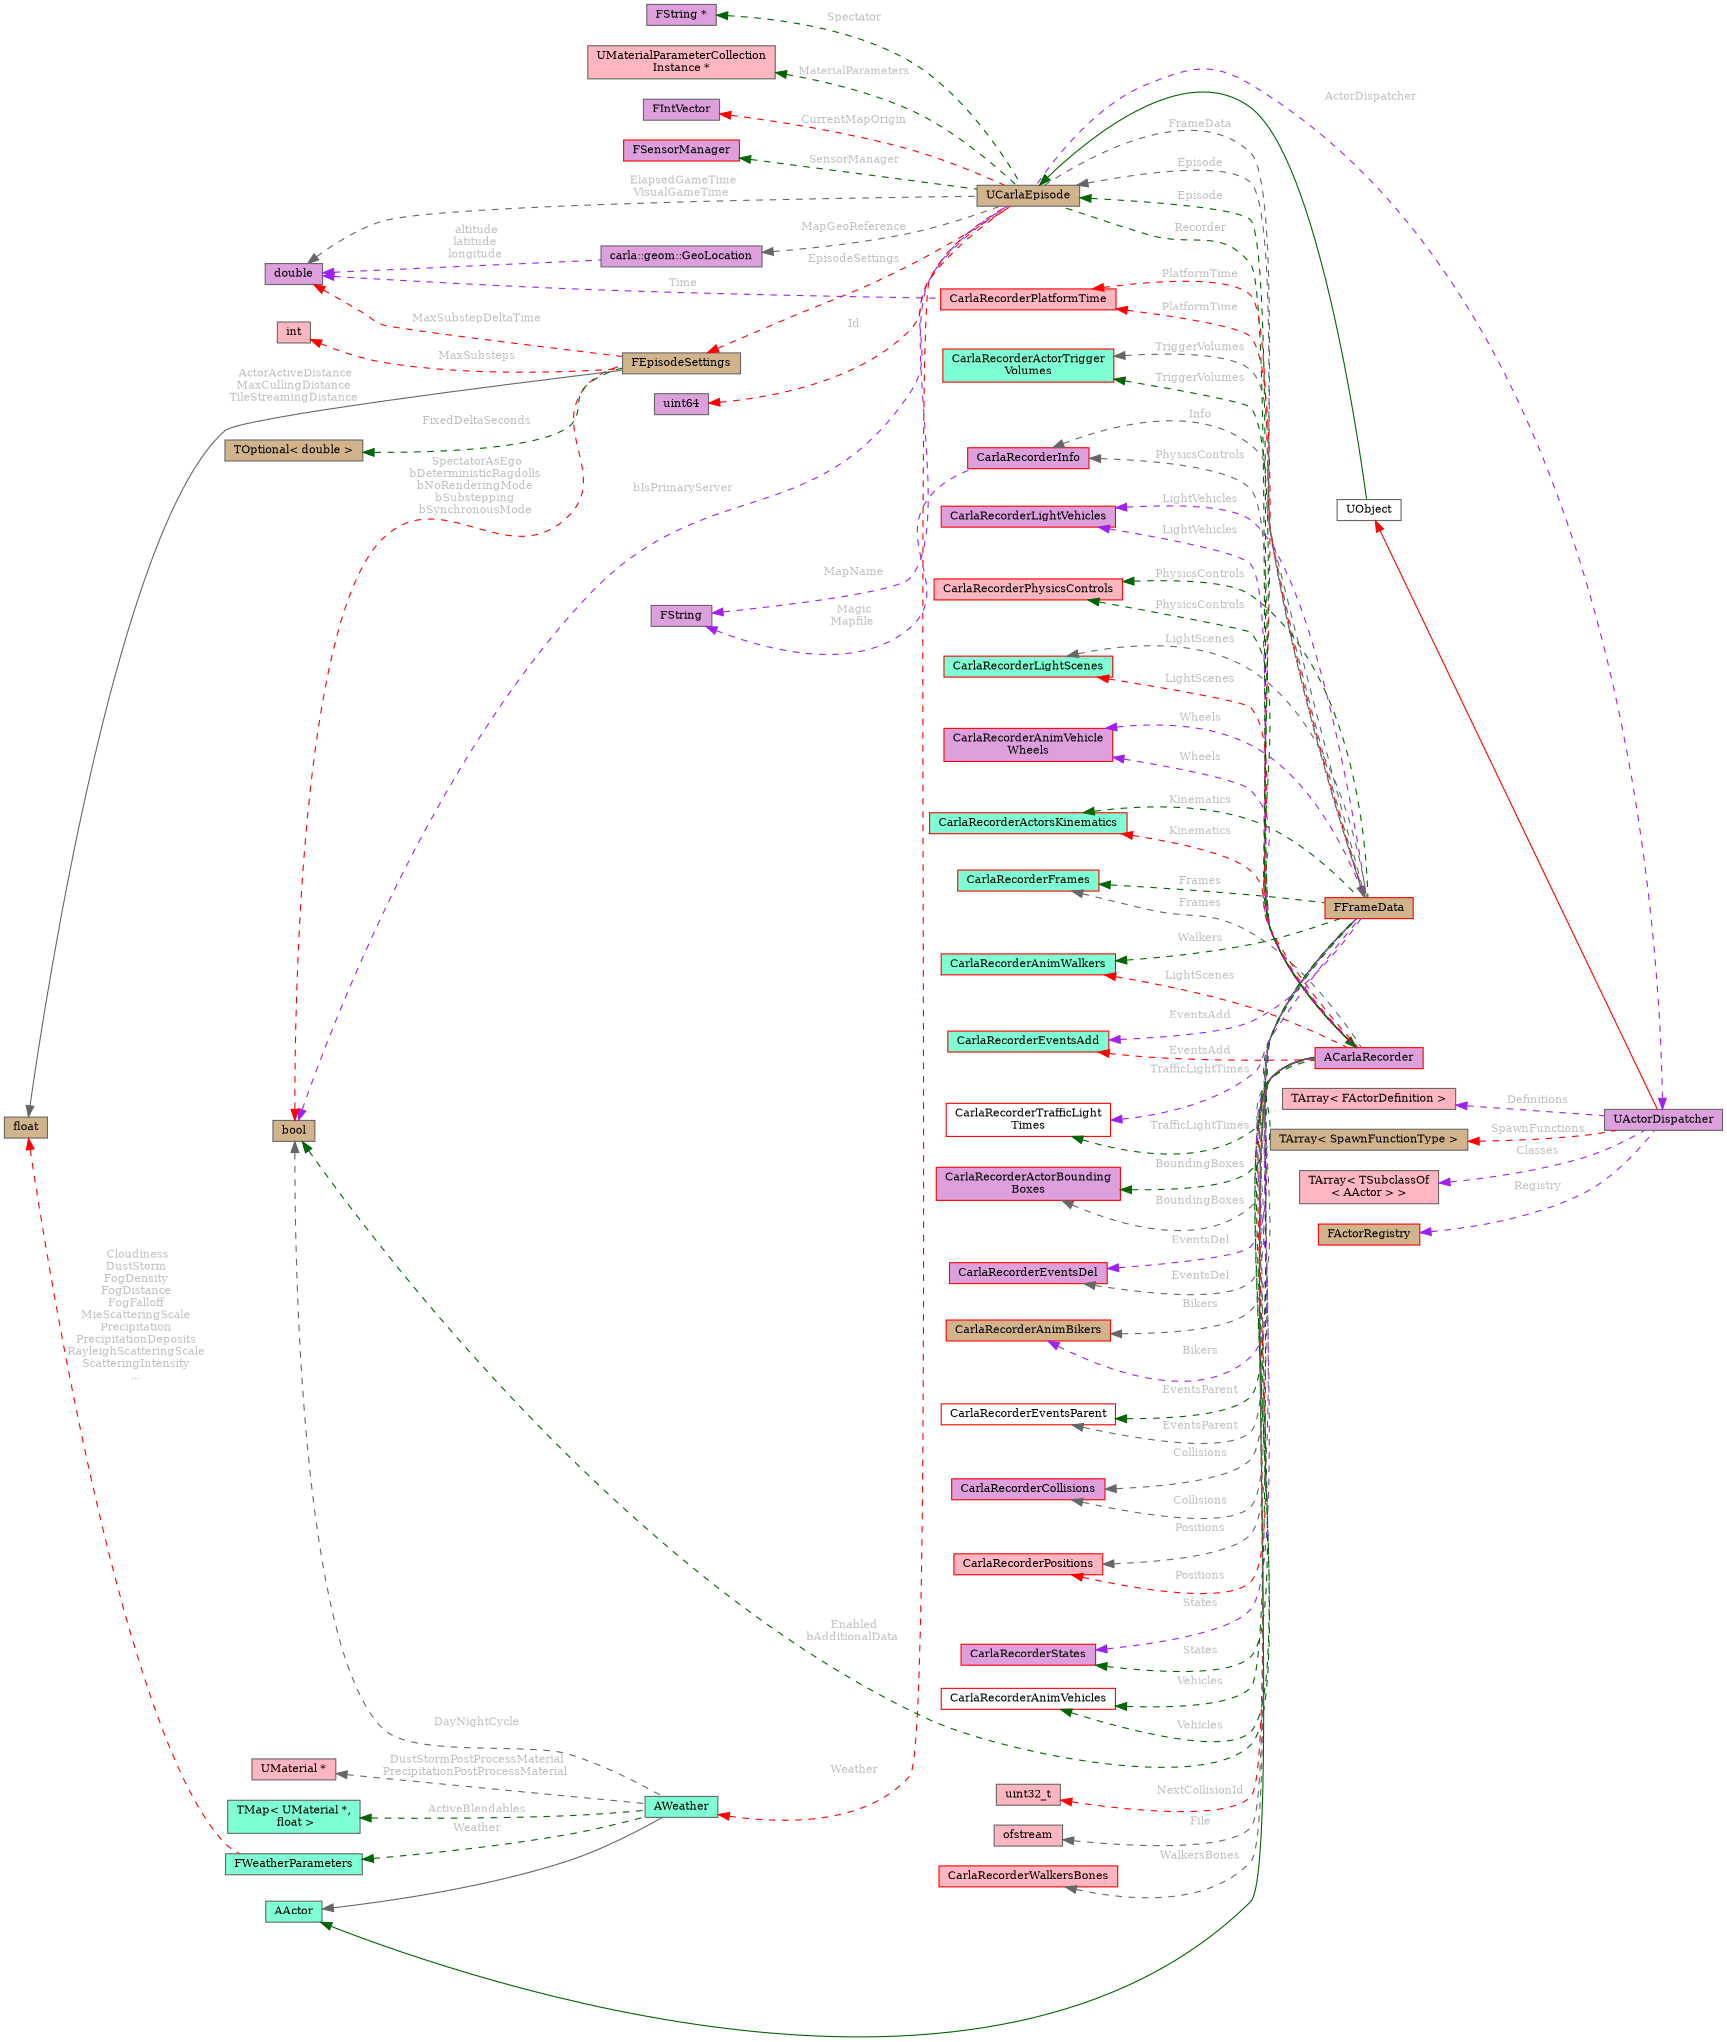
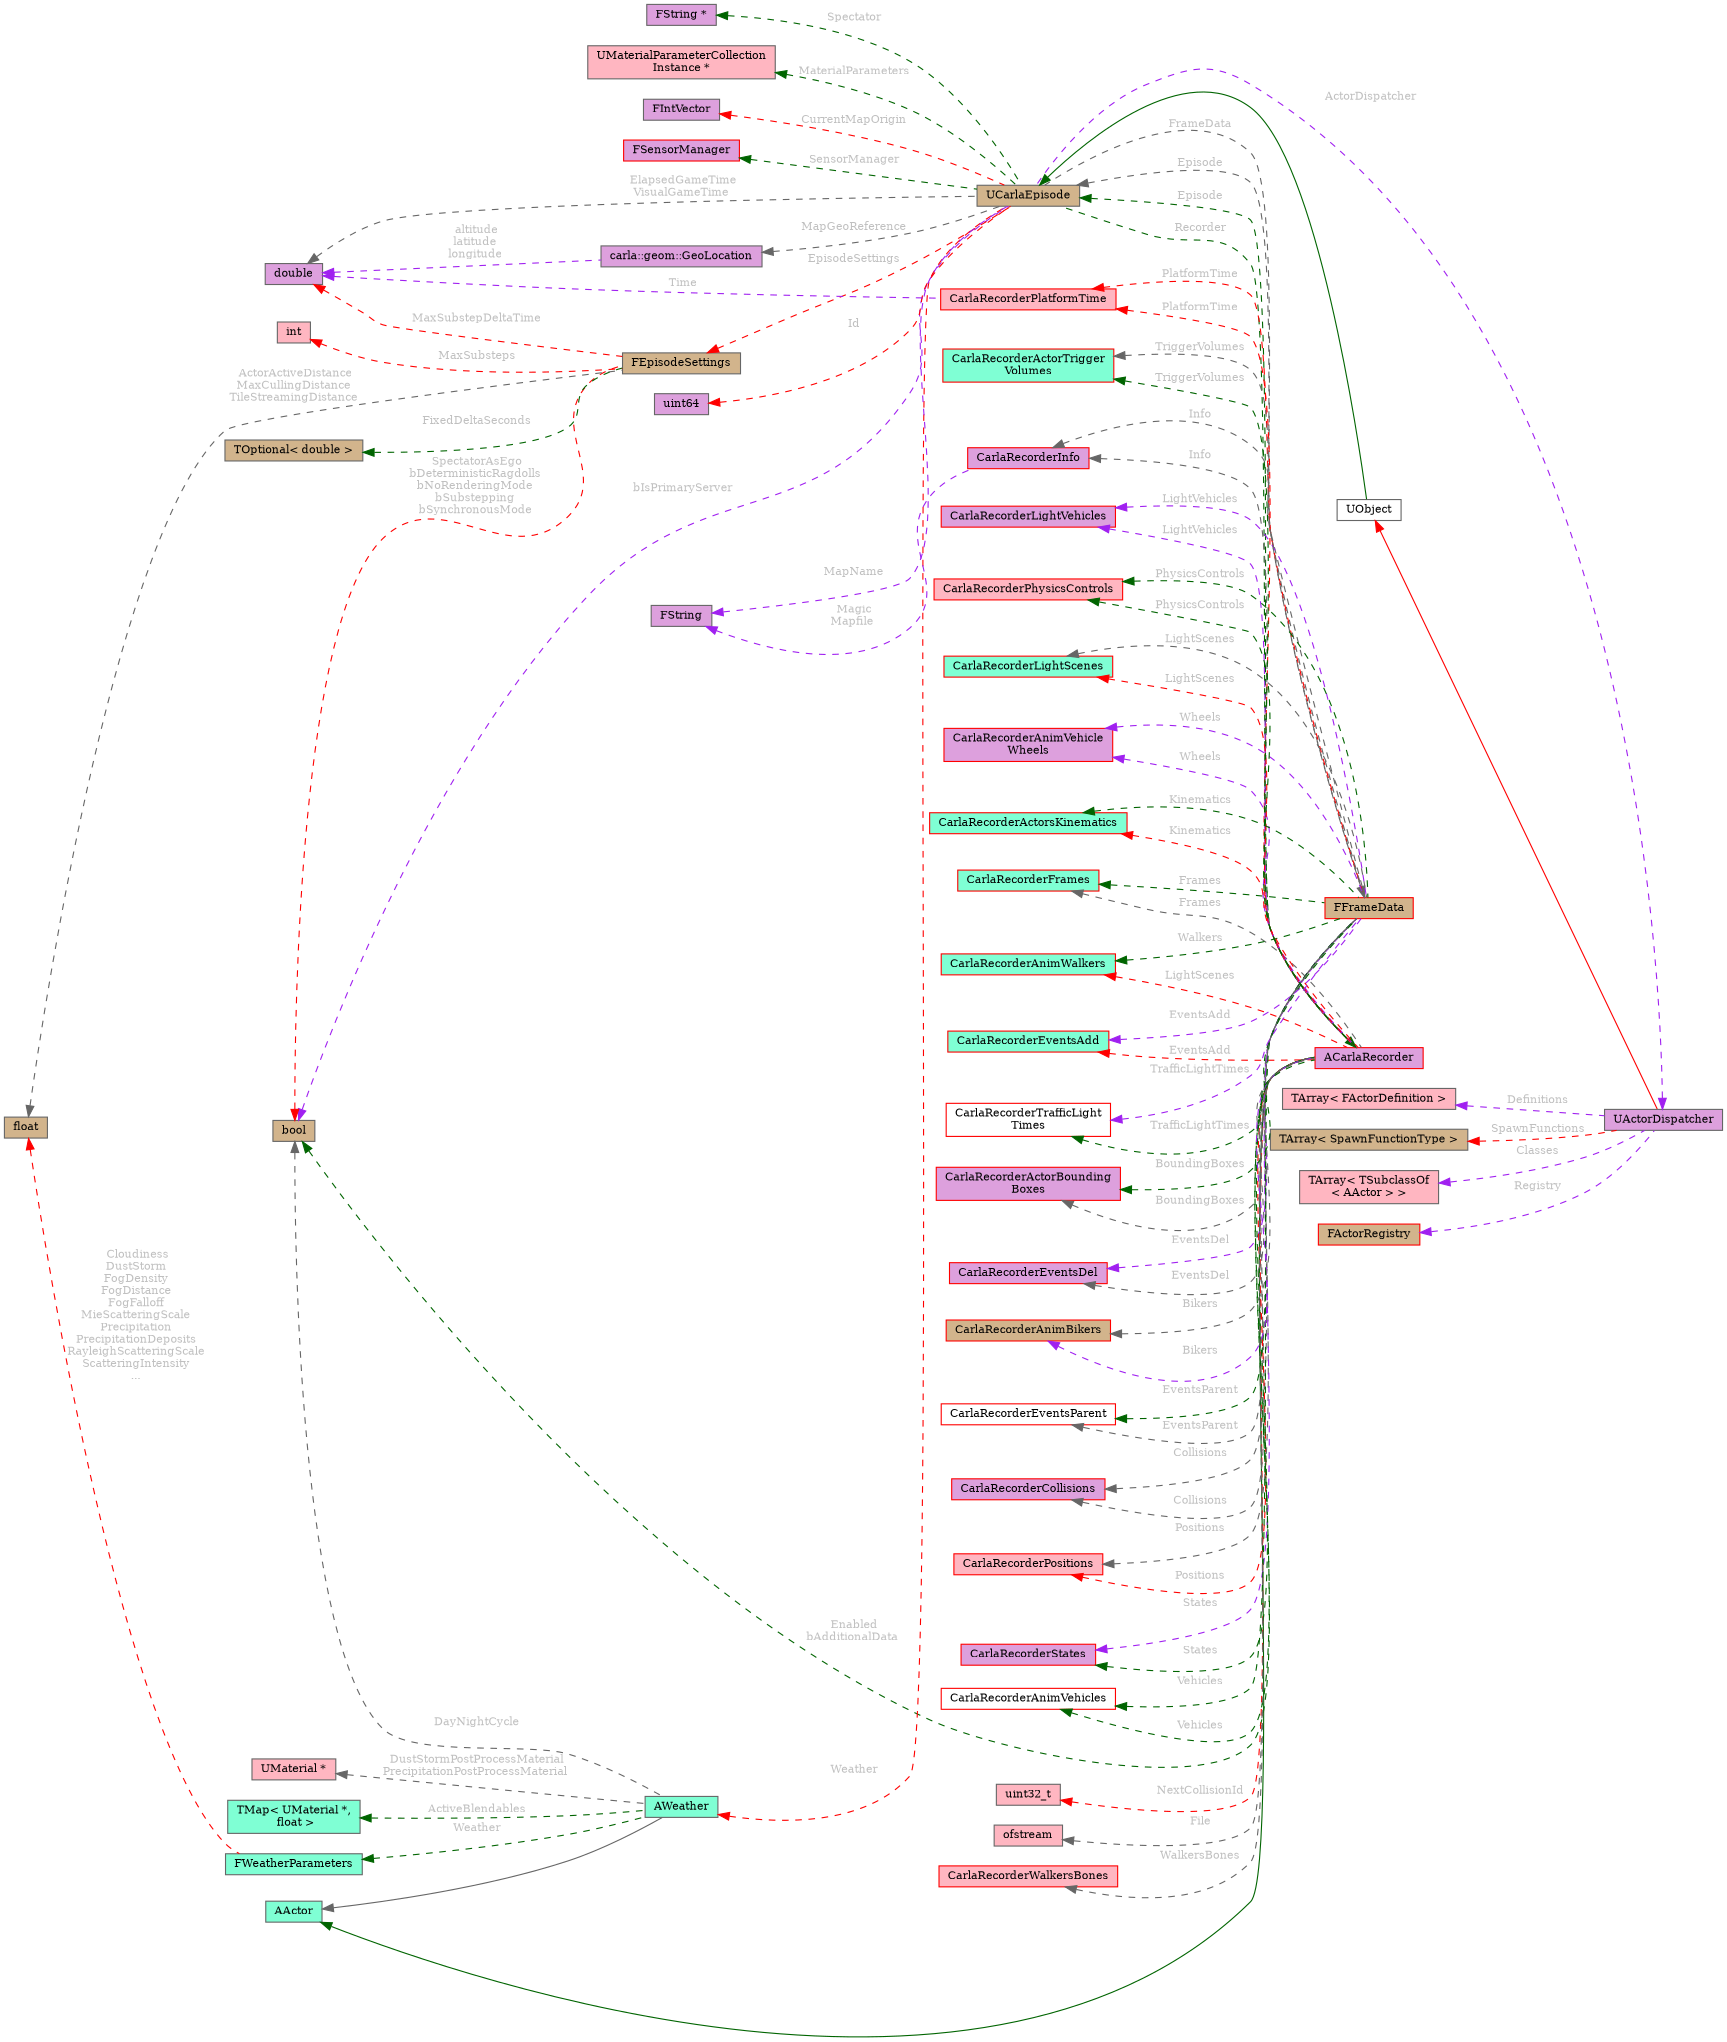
edge "ACarlaRecorder" -> "CarlaRecorderInfo": label " PhysicsControls" -> " Info"
edge "FEpisodeSettings" -> "float": style solid -> dashed
